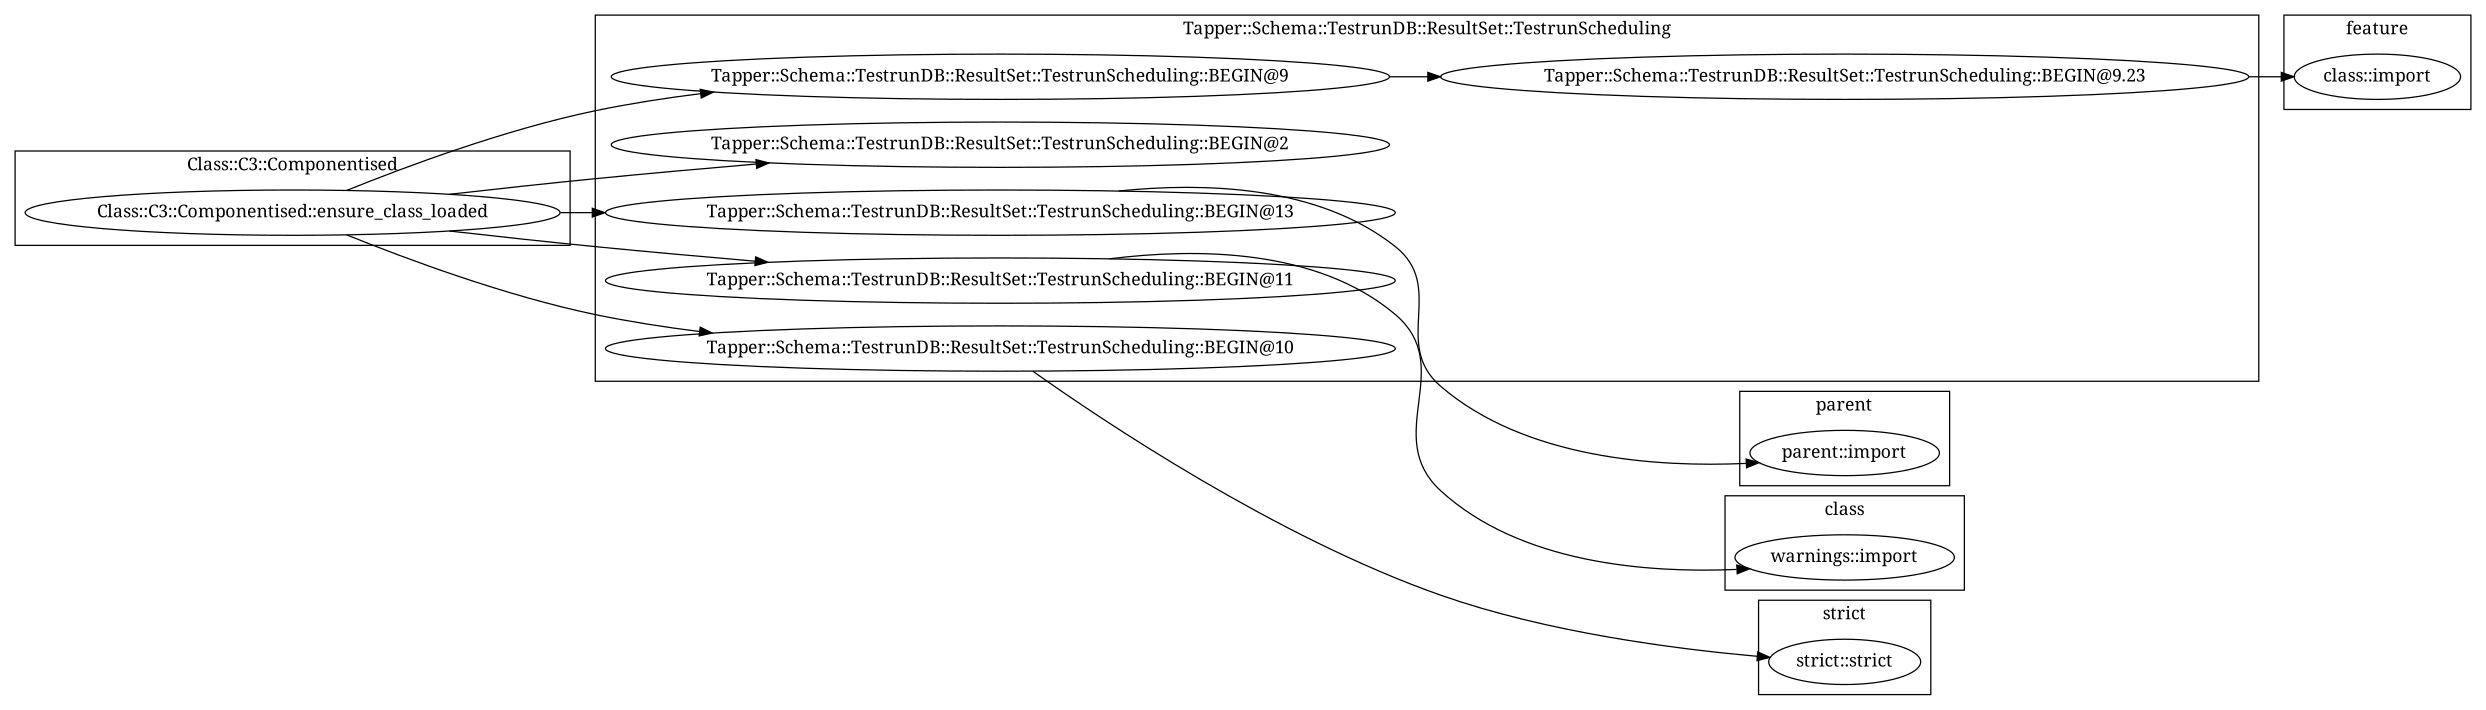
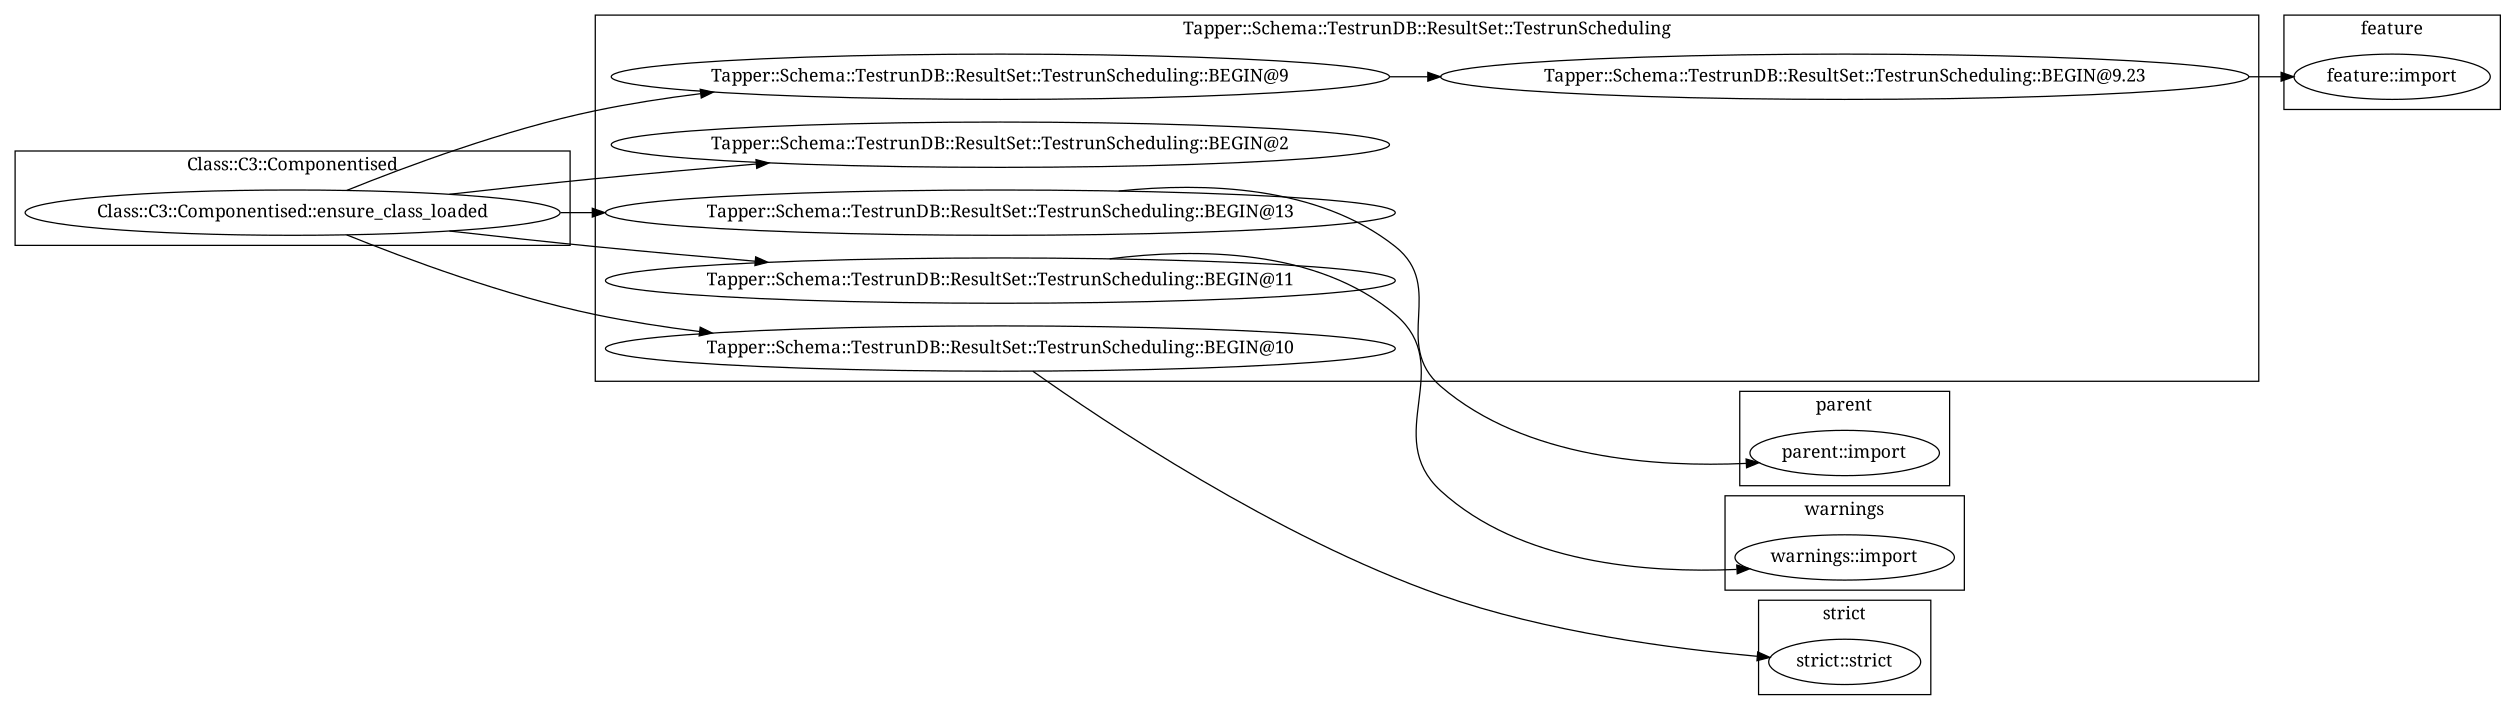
node "class::import": label "class::import" -> "feature::import"
cluster "class": label "class" -> "warnings"
